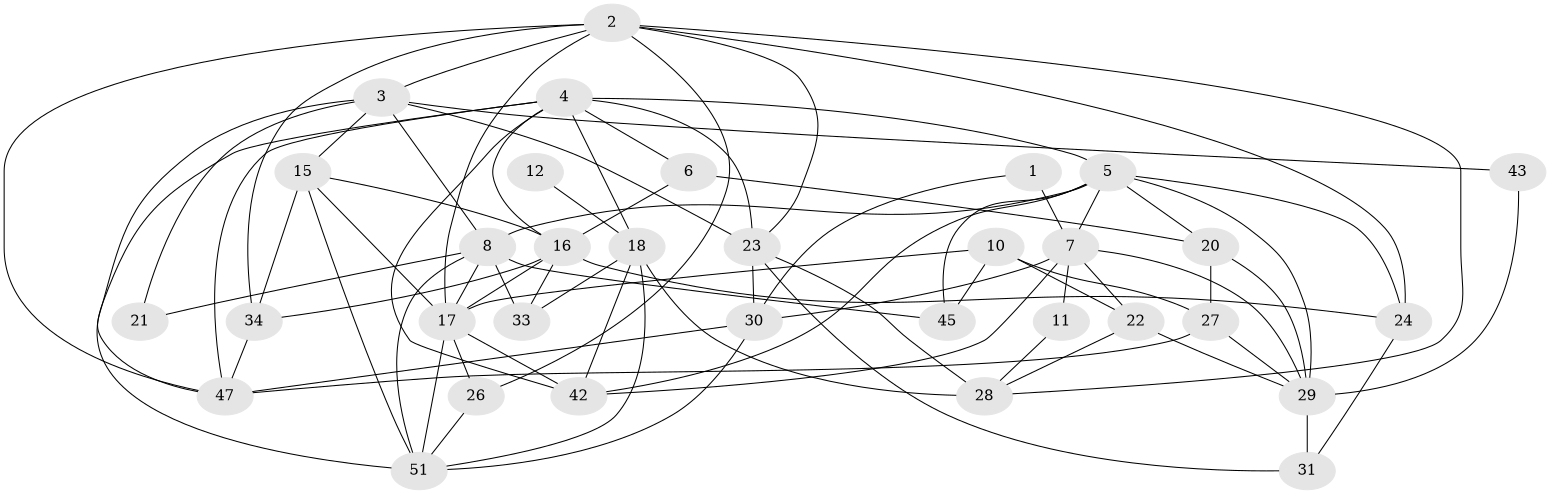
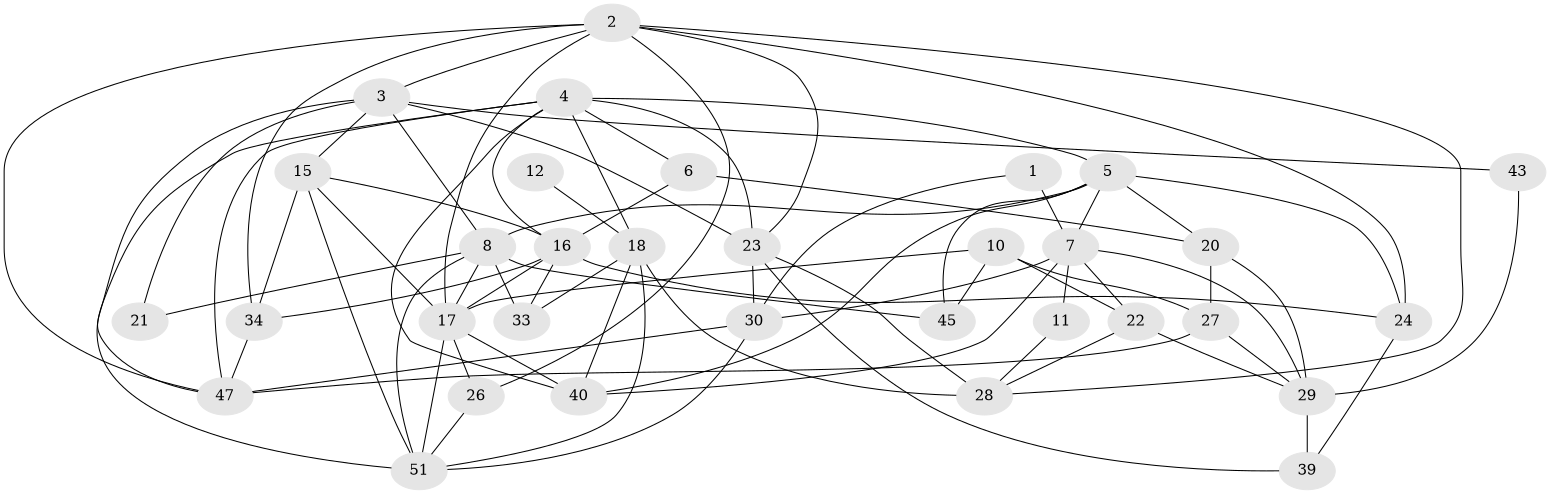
edge "5" -- "29": removed
node "42": label "42" -> "40"
node "31": label "31" -> "39"
